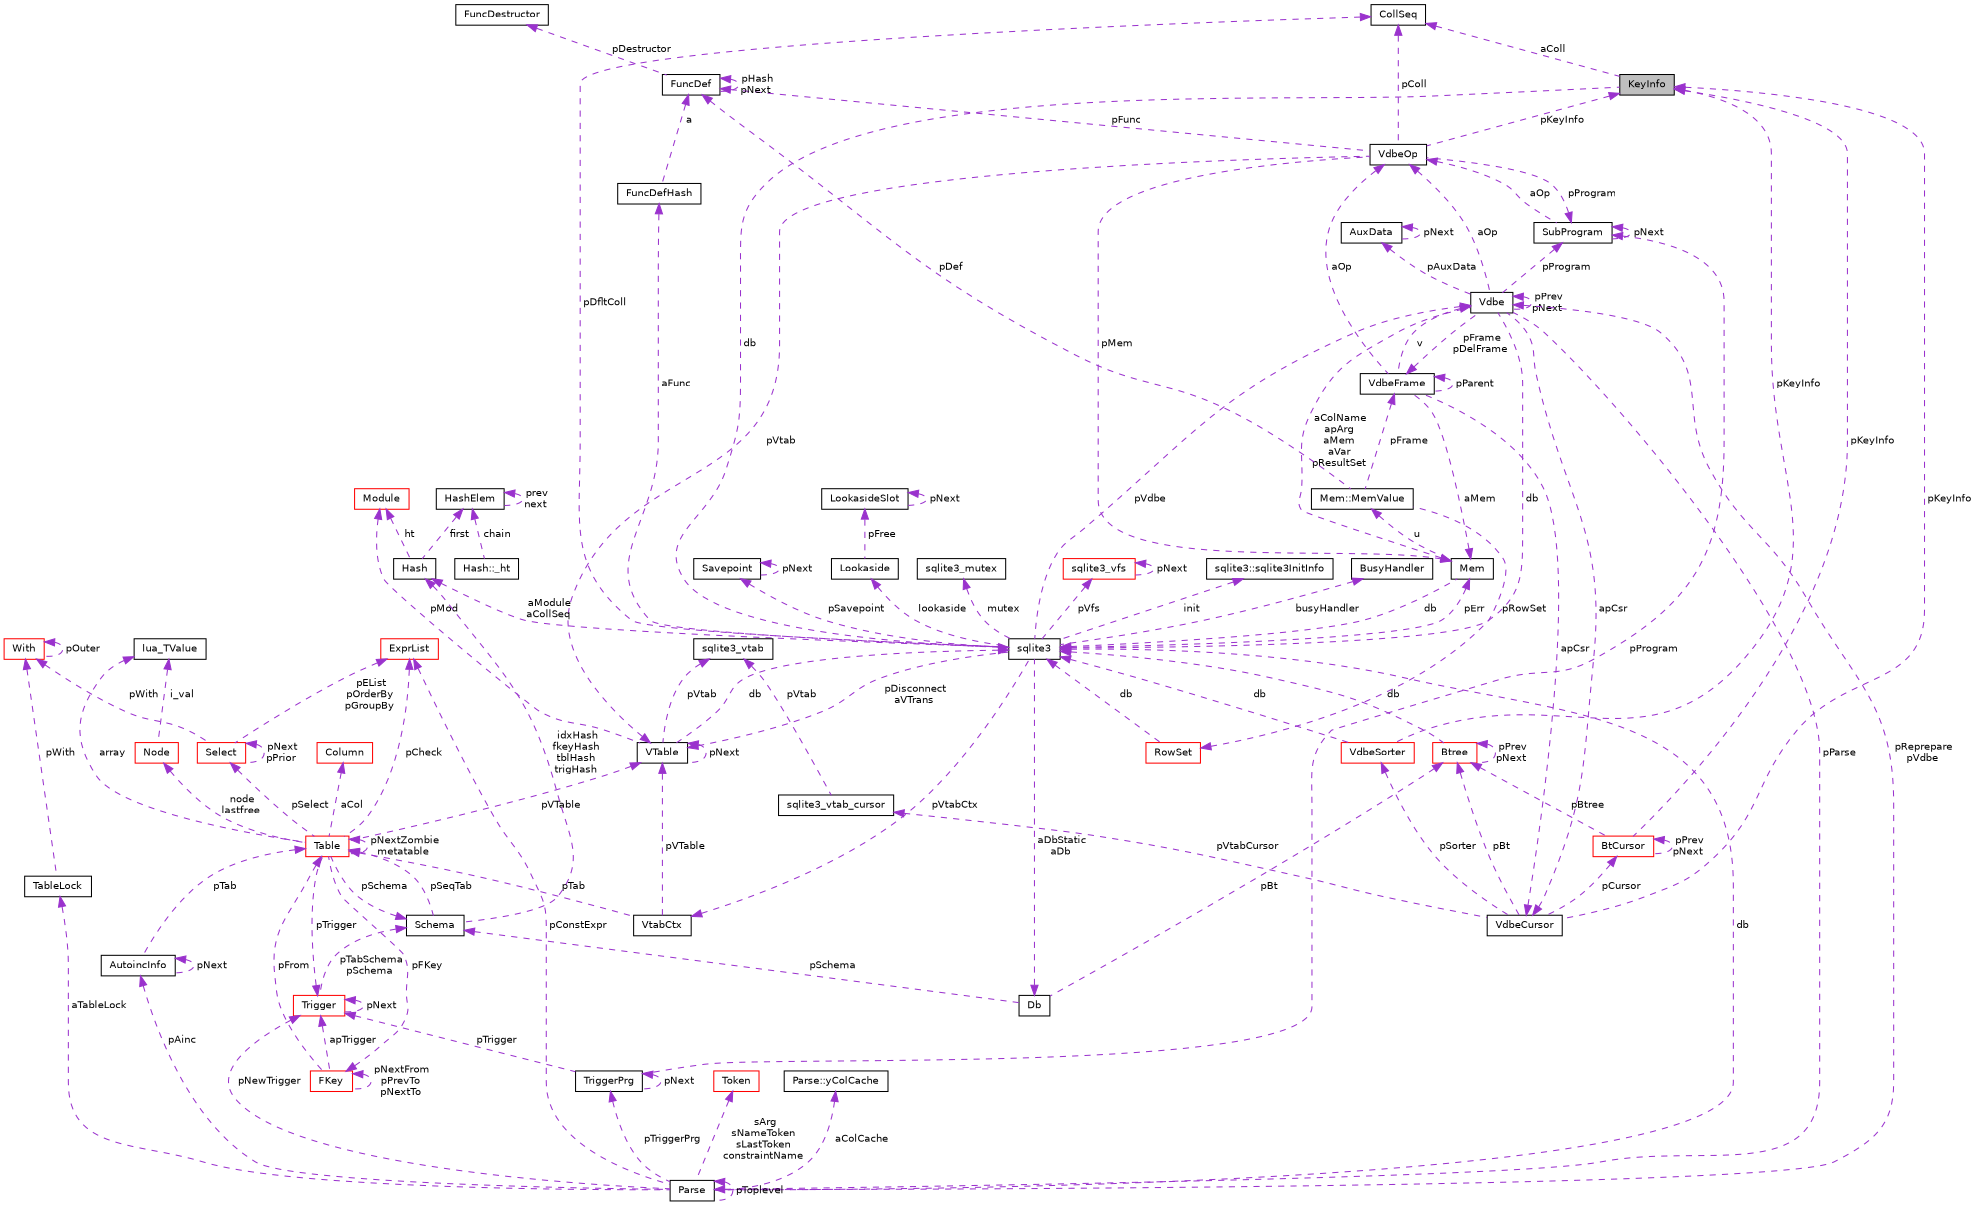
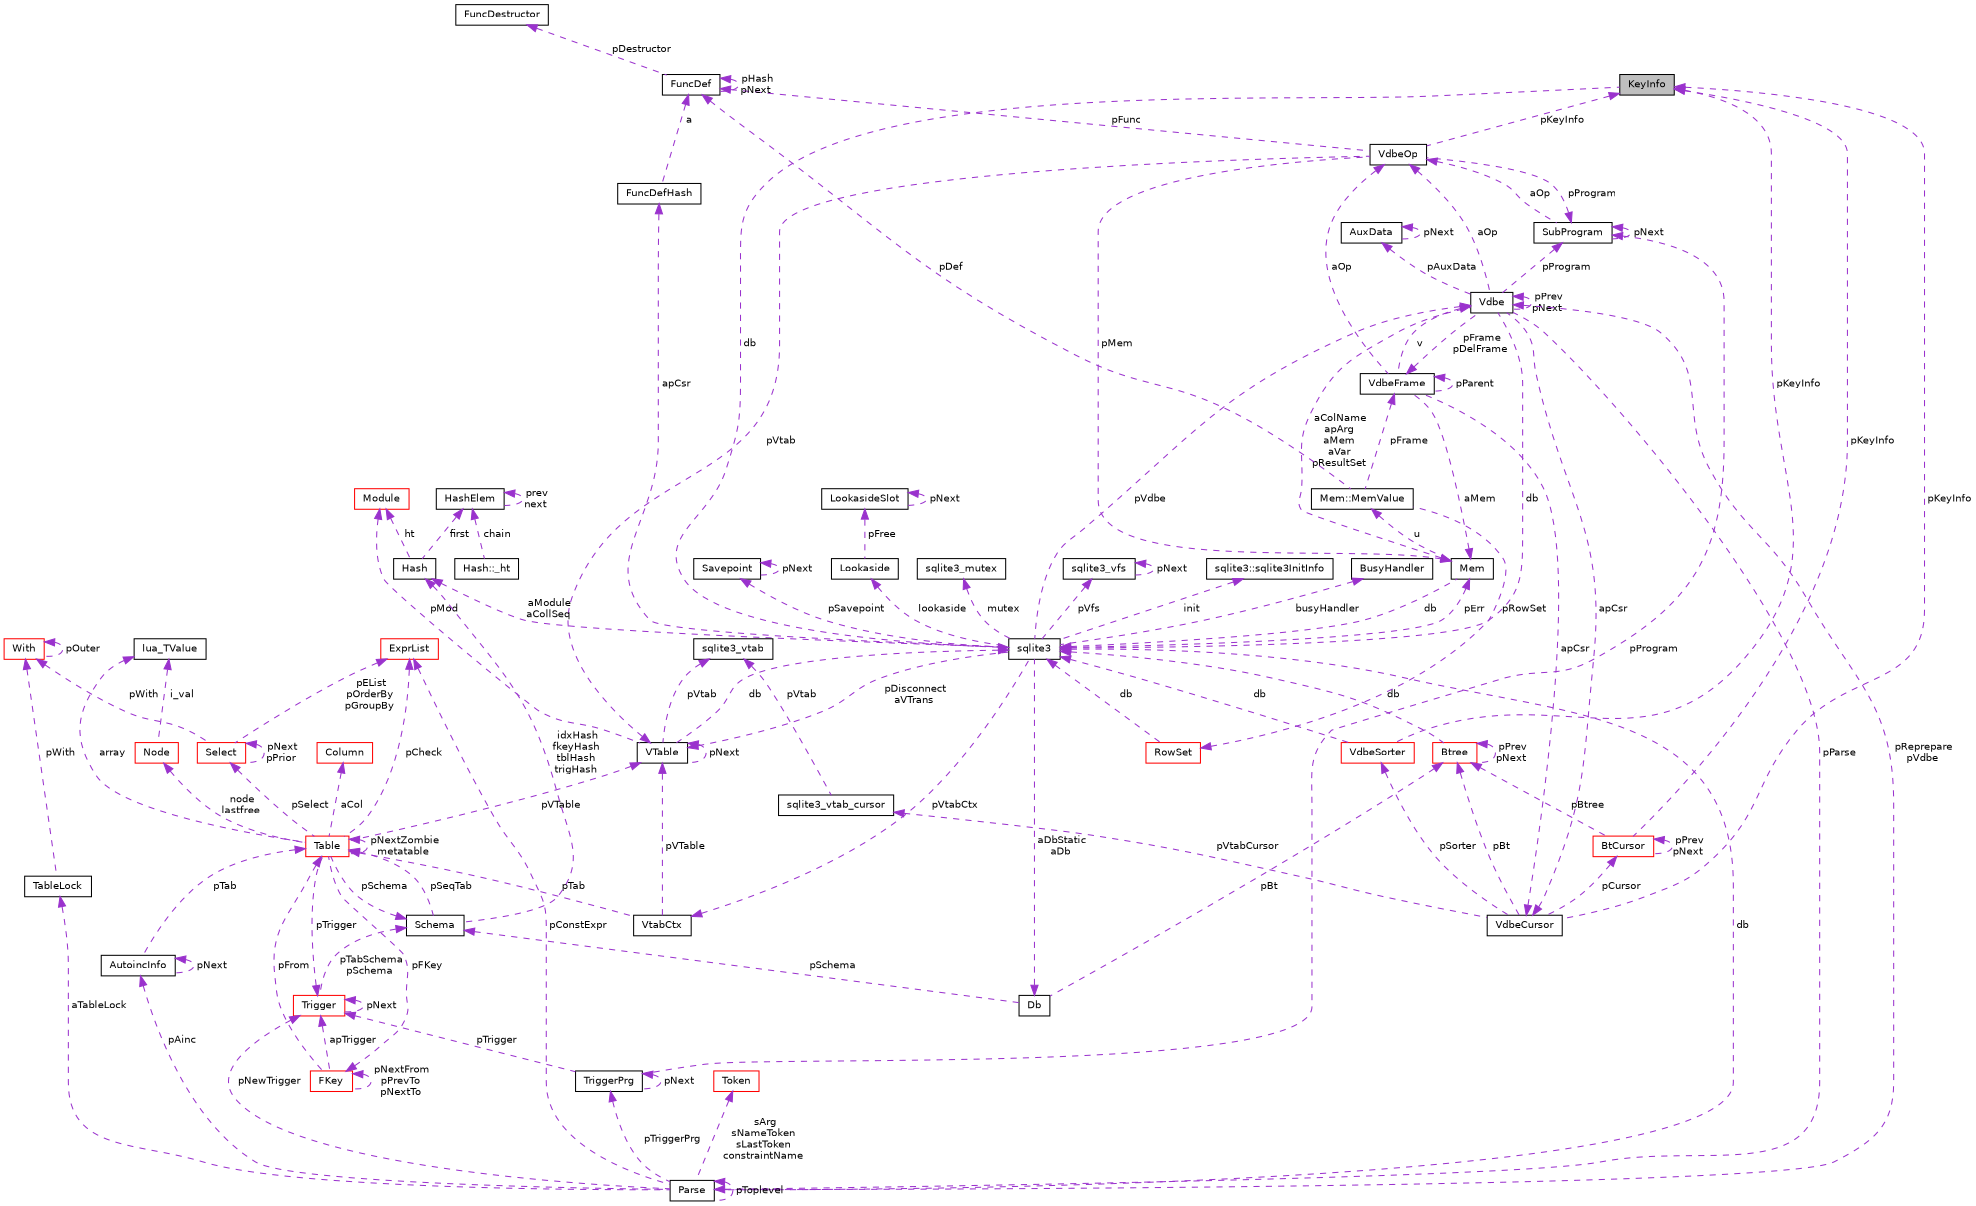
node "CollSeq": removed
edge "sqlite3" -> "FuncDefHash": label " aFunc" -> " apCsr"
node "sqlite3_vfs": color red -> black
node "Parse::yColCache": removed
